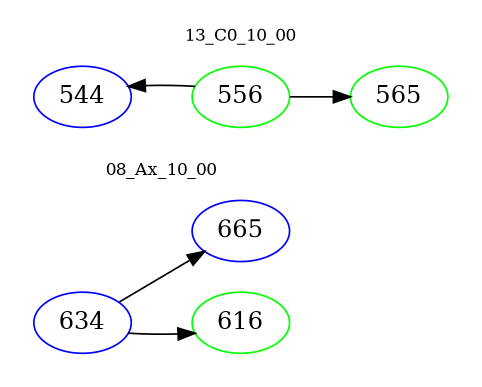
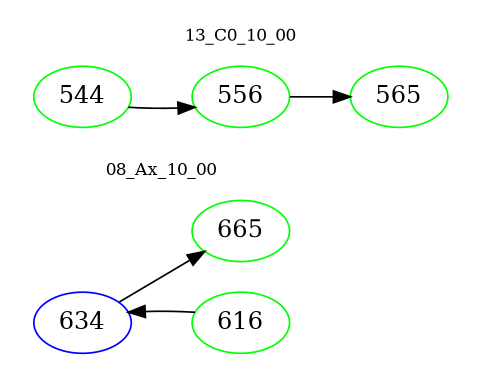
edge "556" -> "544": reversed
node "544": color blue -> green
node "665": color blue -> green
edge "634" -> "616": reversed
